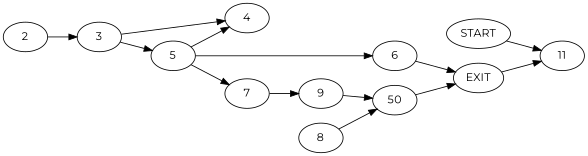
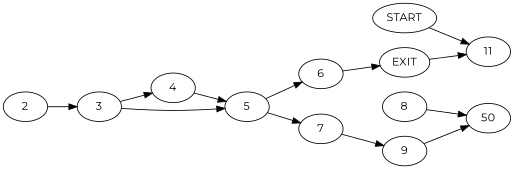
edge "5" -> "4": reversed
edge "50" -> "EXIT": removed
